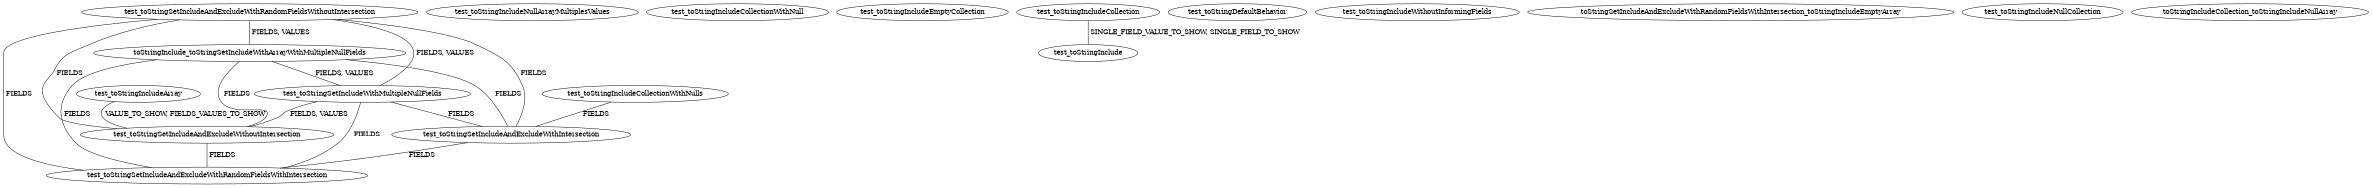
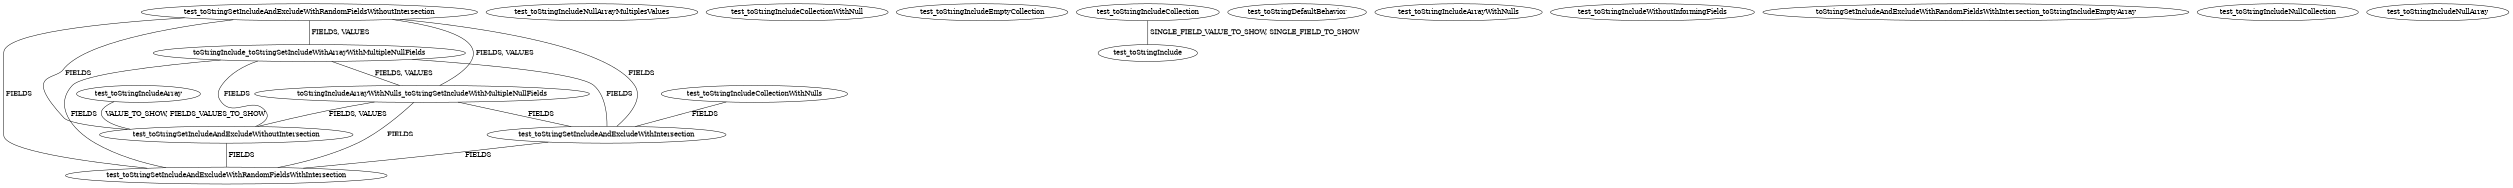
node "test_toStringIncludeArrayWithNulls": added
node "toStringIncludeCollection_toStringIncludeNullArray": label "toStringIncludeCollection_toStringIncludeNullArray" -> "test_toStringIncludeNullArray"
node "test_toStringSetIncludeWithMultipleNullFields": label "test_toStringSetIncludeWithMultipleNullFields" -> "toStringIncludeArrayWithNulls_toStringSetIncludeWithMultipleNullFields"
